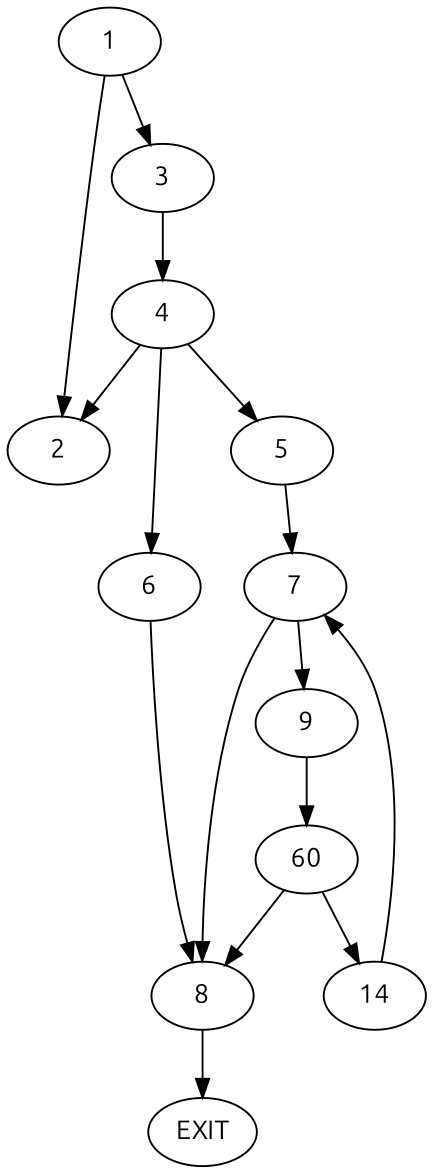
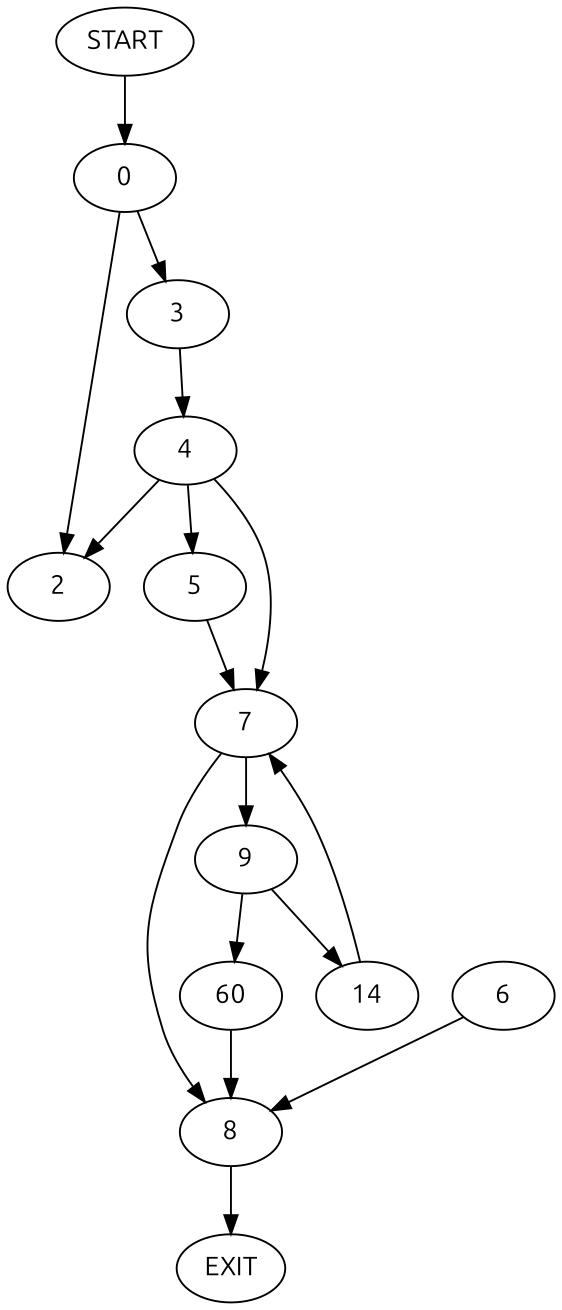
node "1": label "1" -> "0"
node "START": added
edge "4" -> "6": now "4" -> "7"
edge "60" -> "14": now "9" -> "14"
